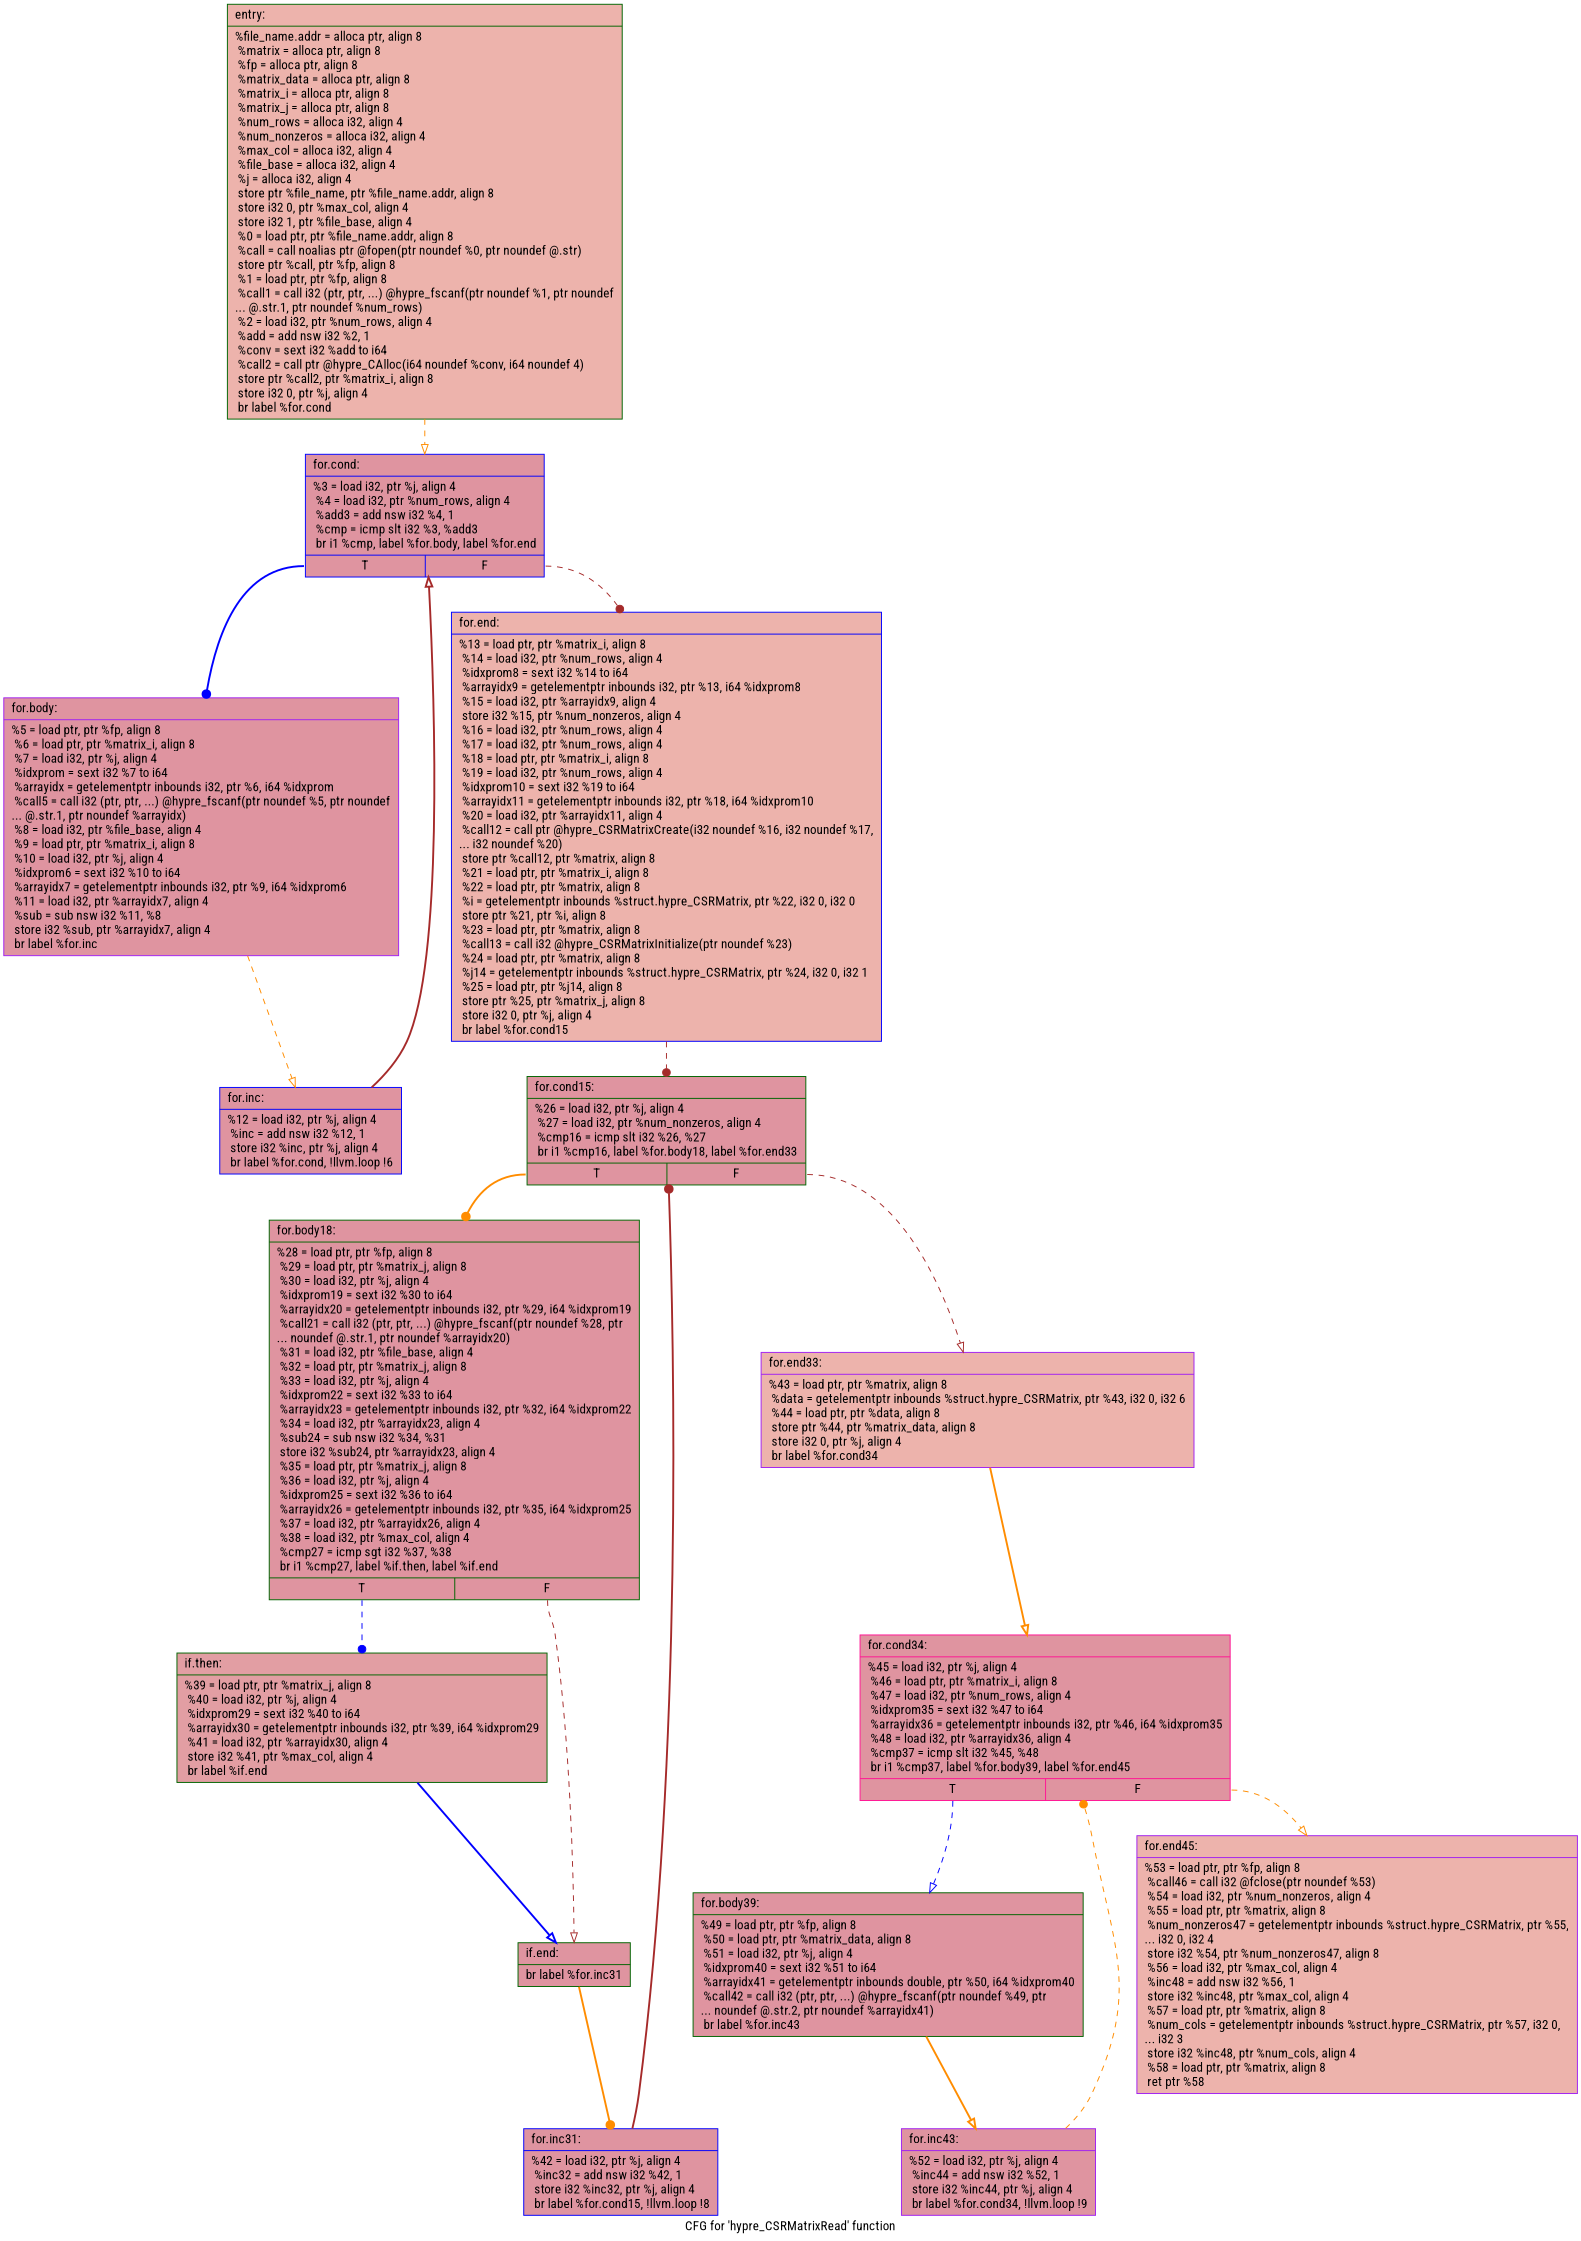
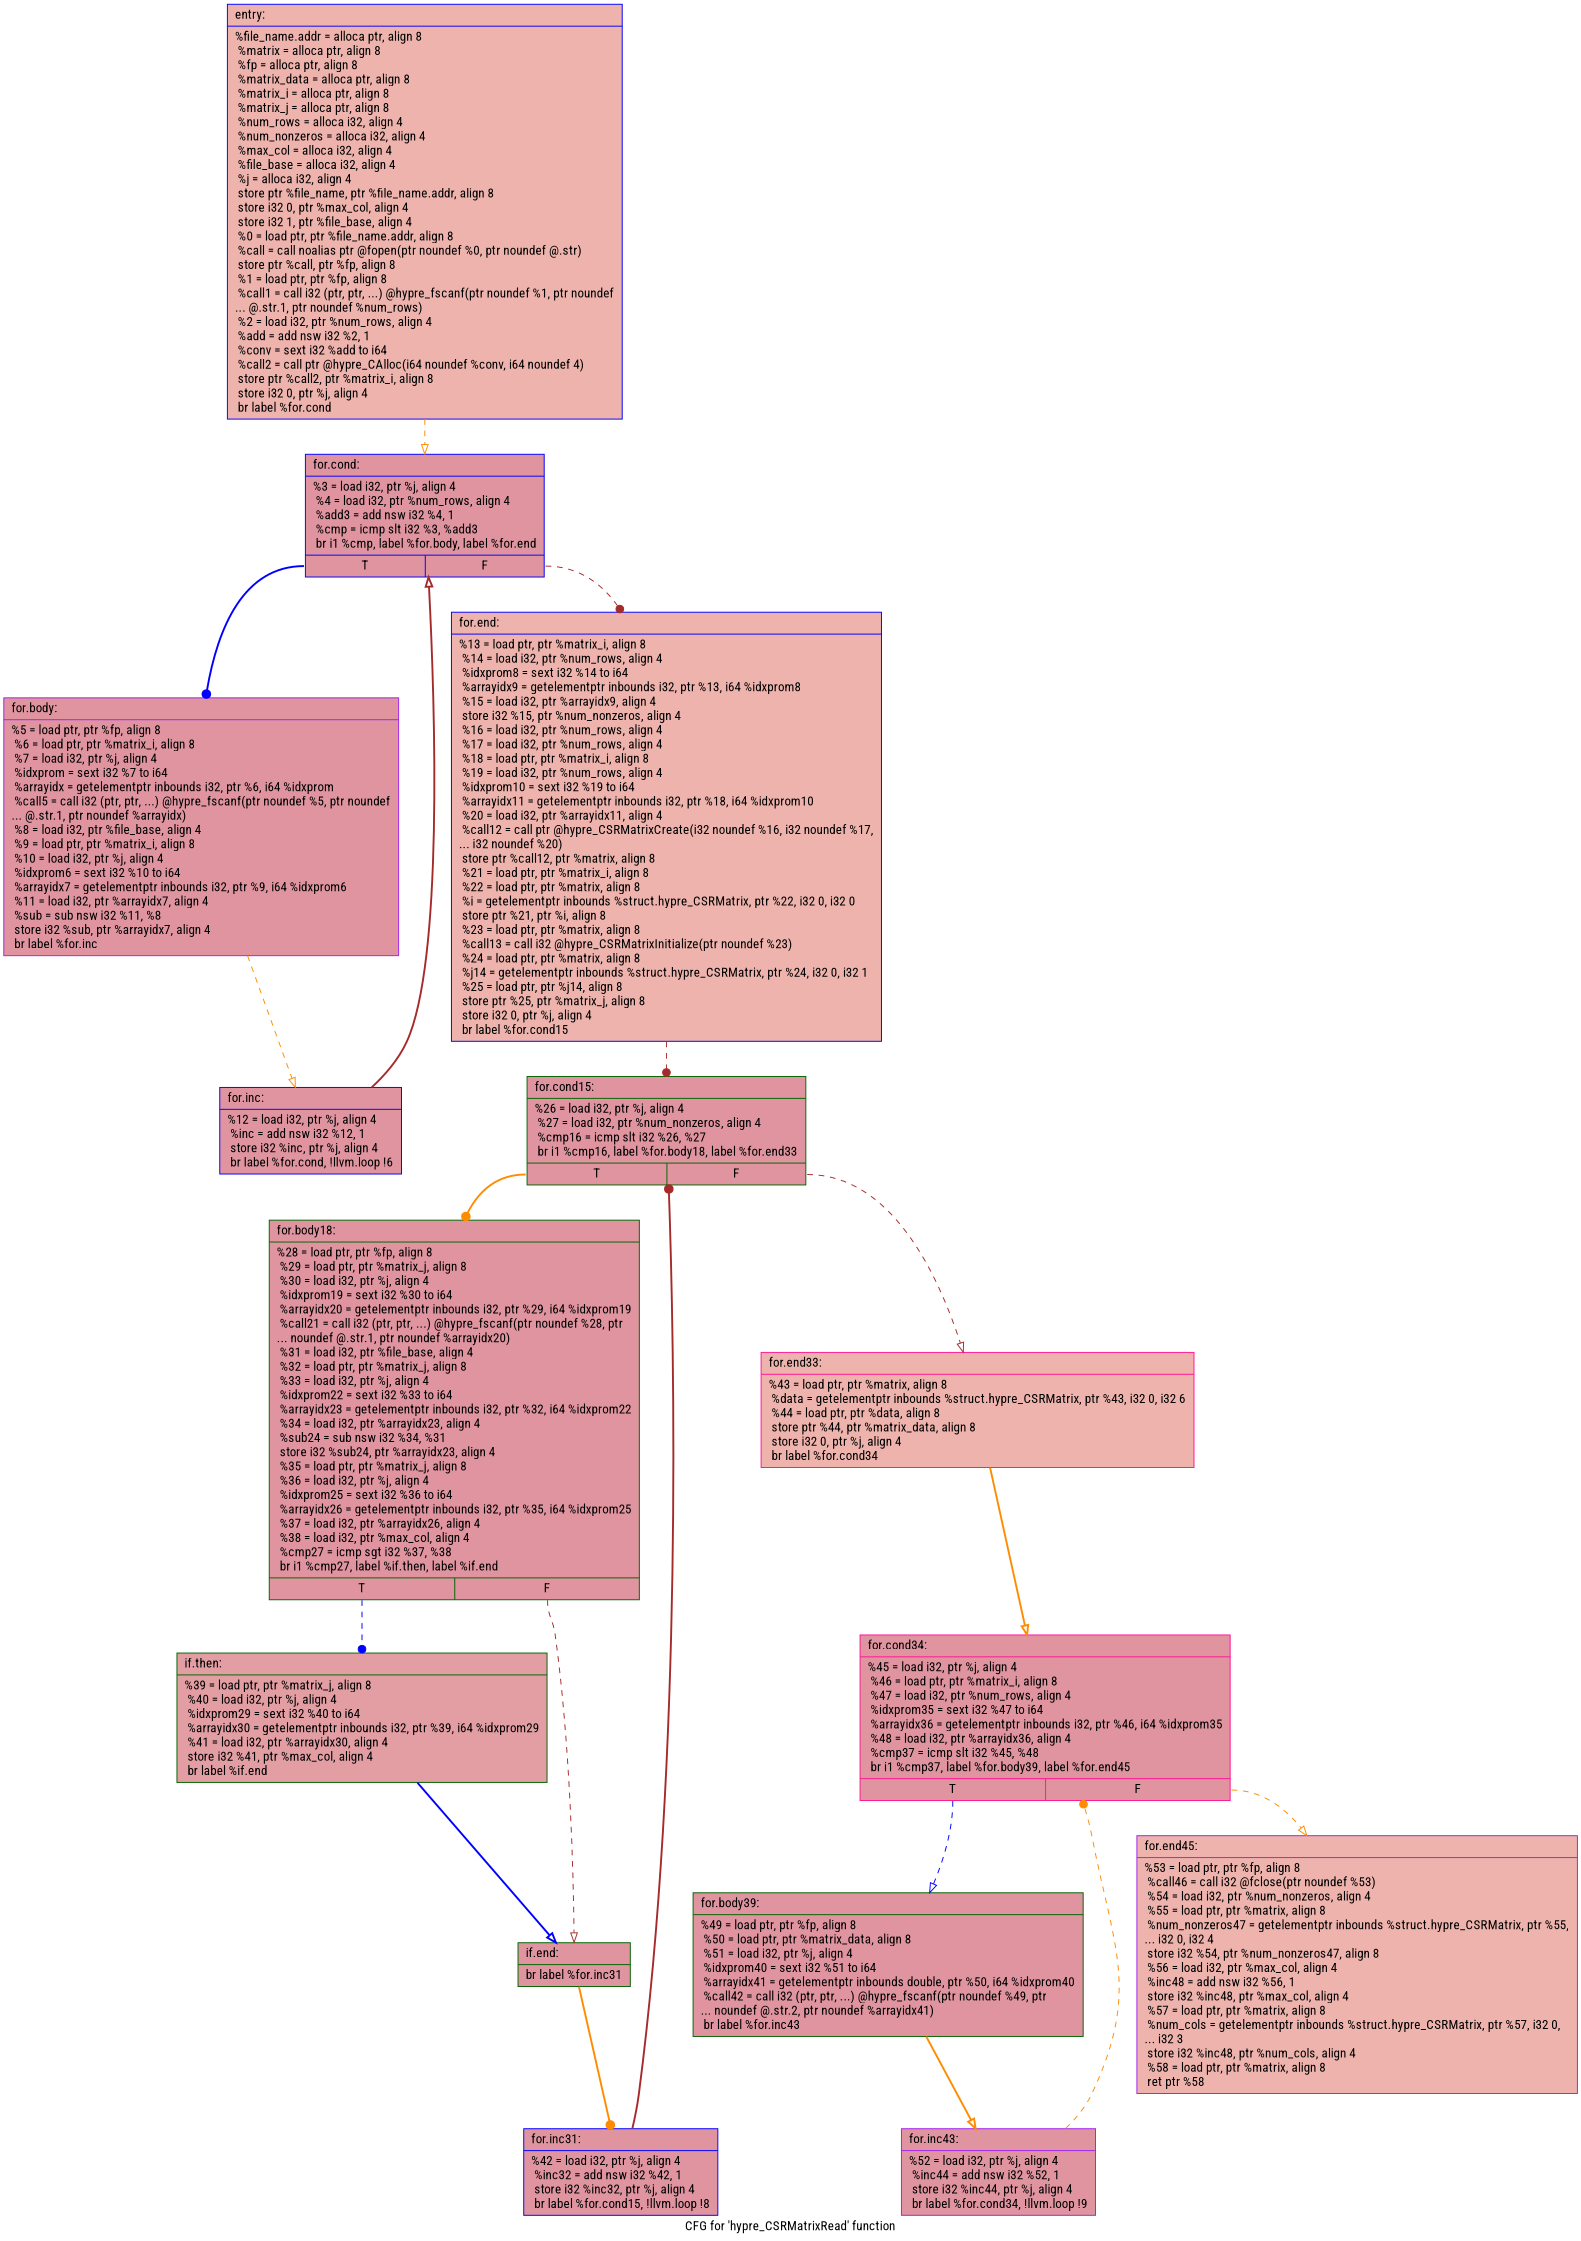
node "entry:": color darkgreen -> blue
node "for.end33:": color purple -> deeppink
